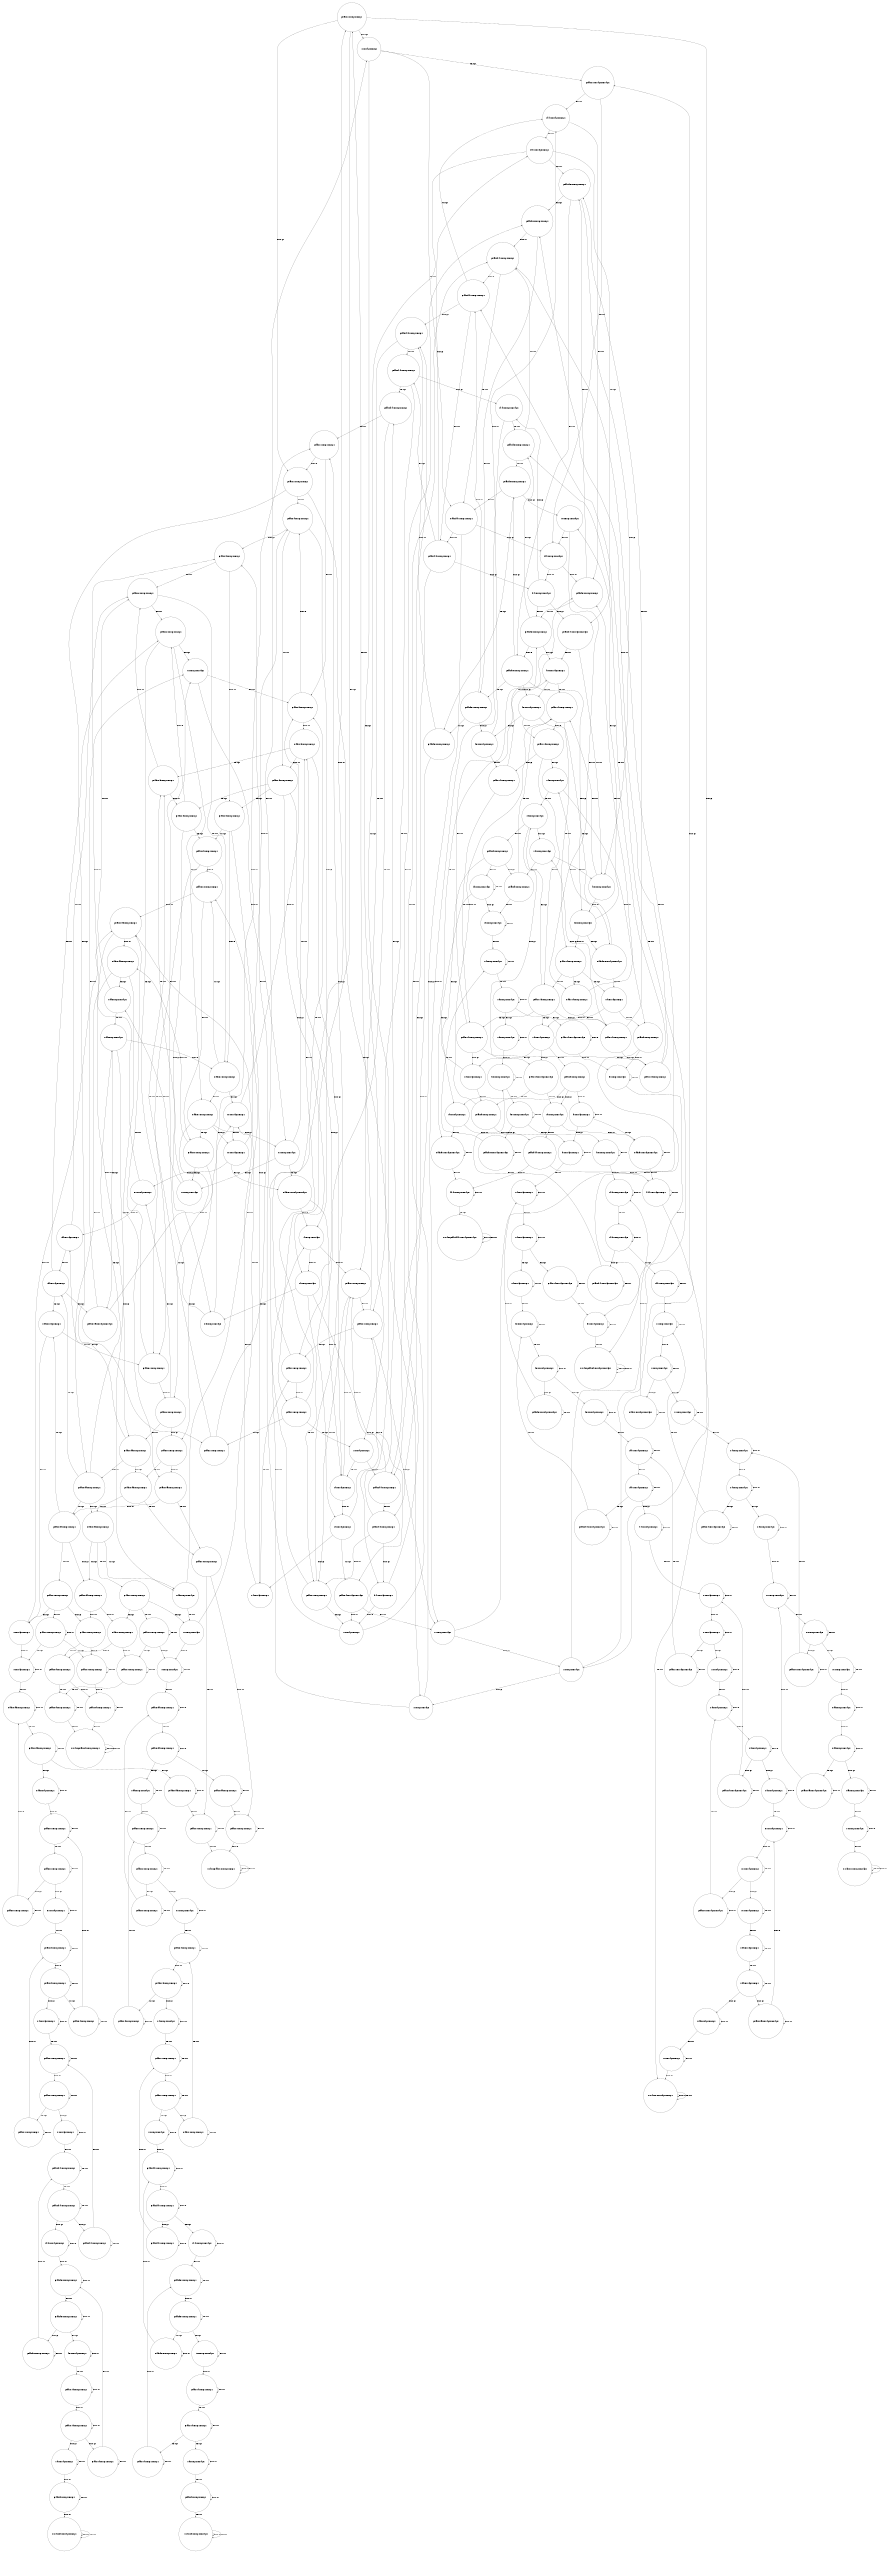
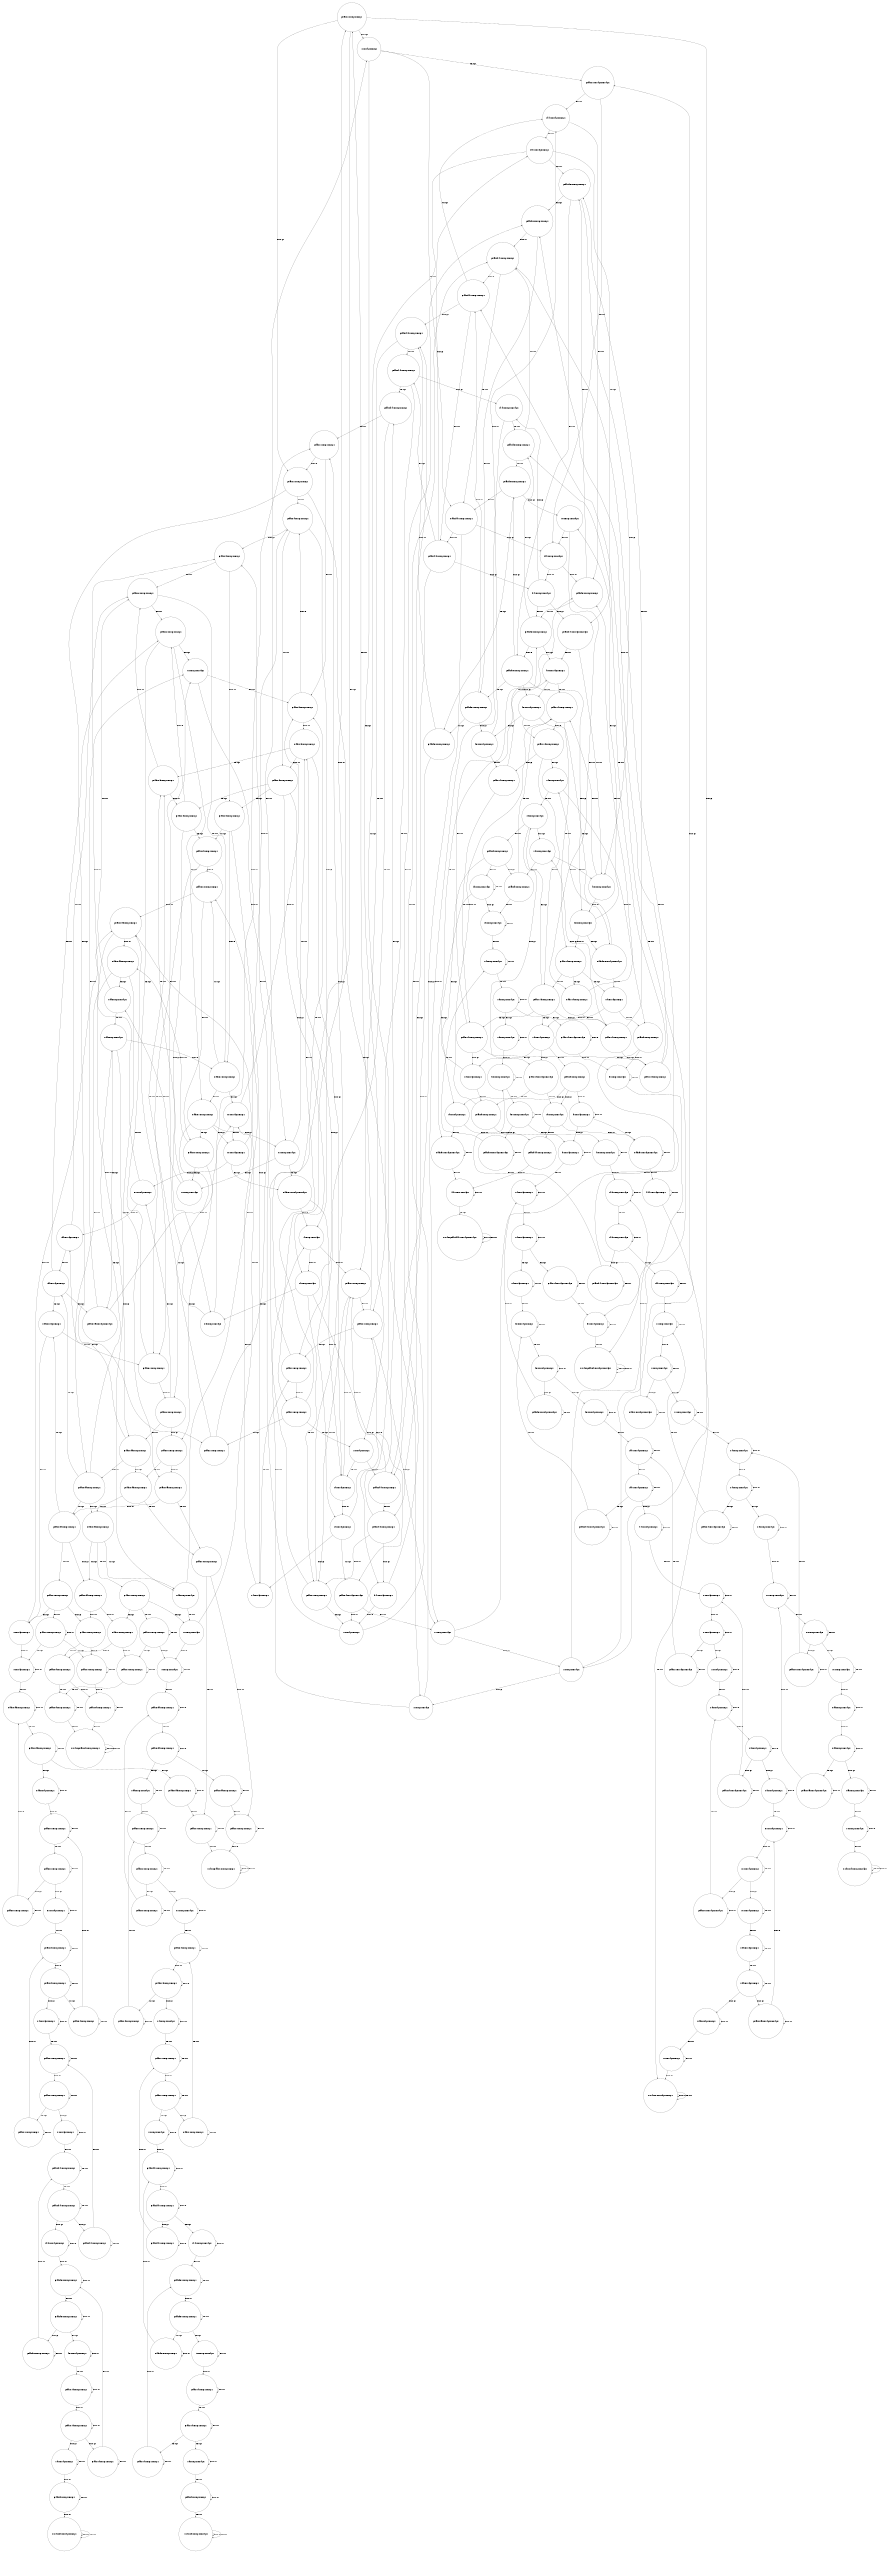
edge "agree__eleven__c1_tails__c2_tails" -> "eleven__c1_heads__c2_tails": removed, label "go1:1.00"
node "eleven__c1_tails__c2_heads": label "eleven__c1_tails__c2_heads" -> "eleven__c1_six__c2_heads"
node "finished__two__c1_tails__c2_heads": label "finished__two__c1_tails__c2_heads" -> "finished__five__c1_tails__c2_heads"
